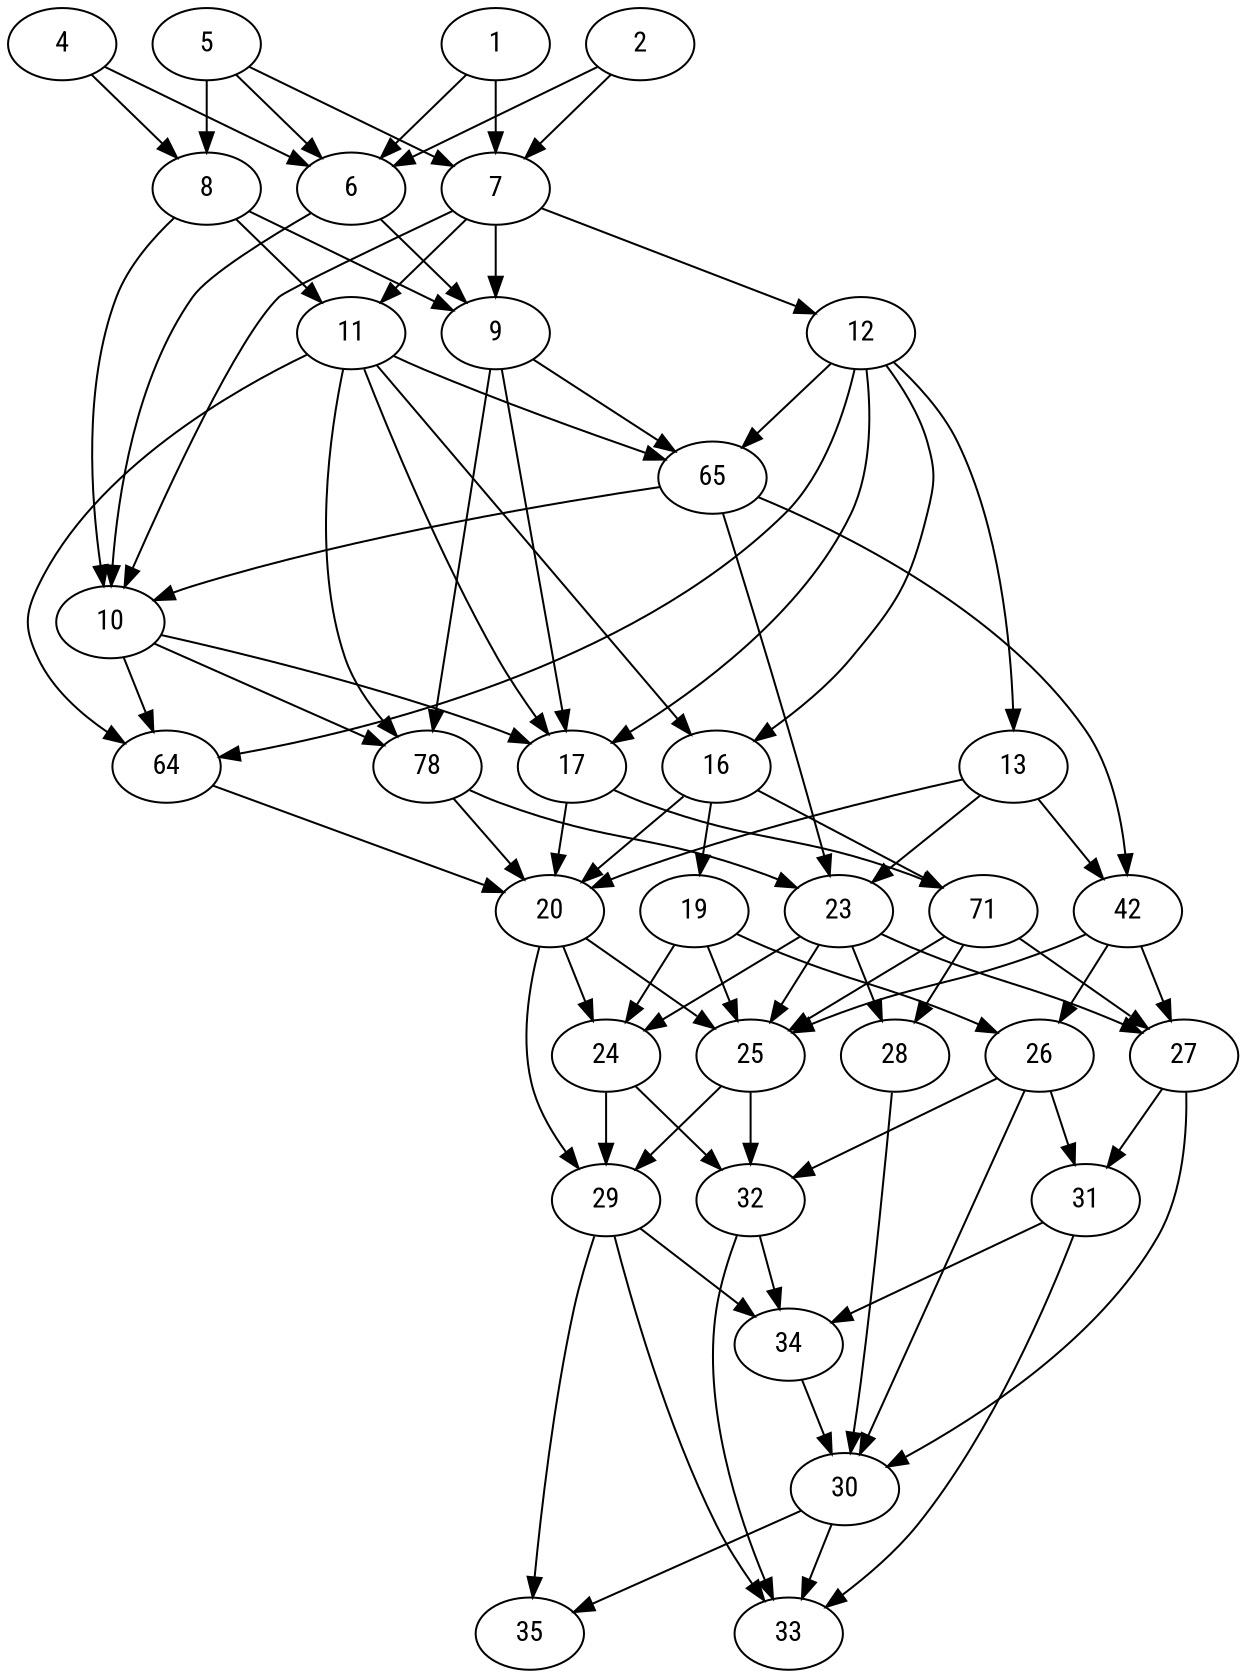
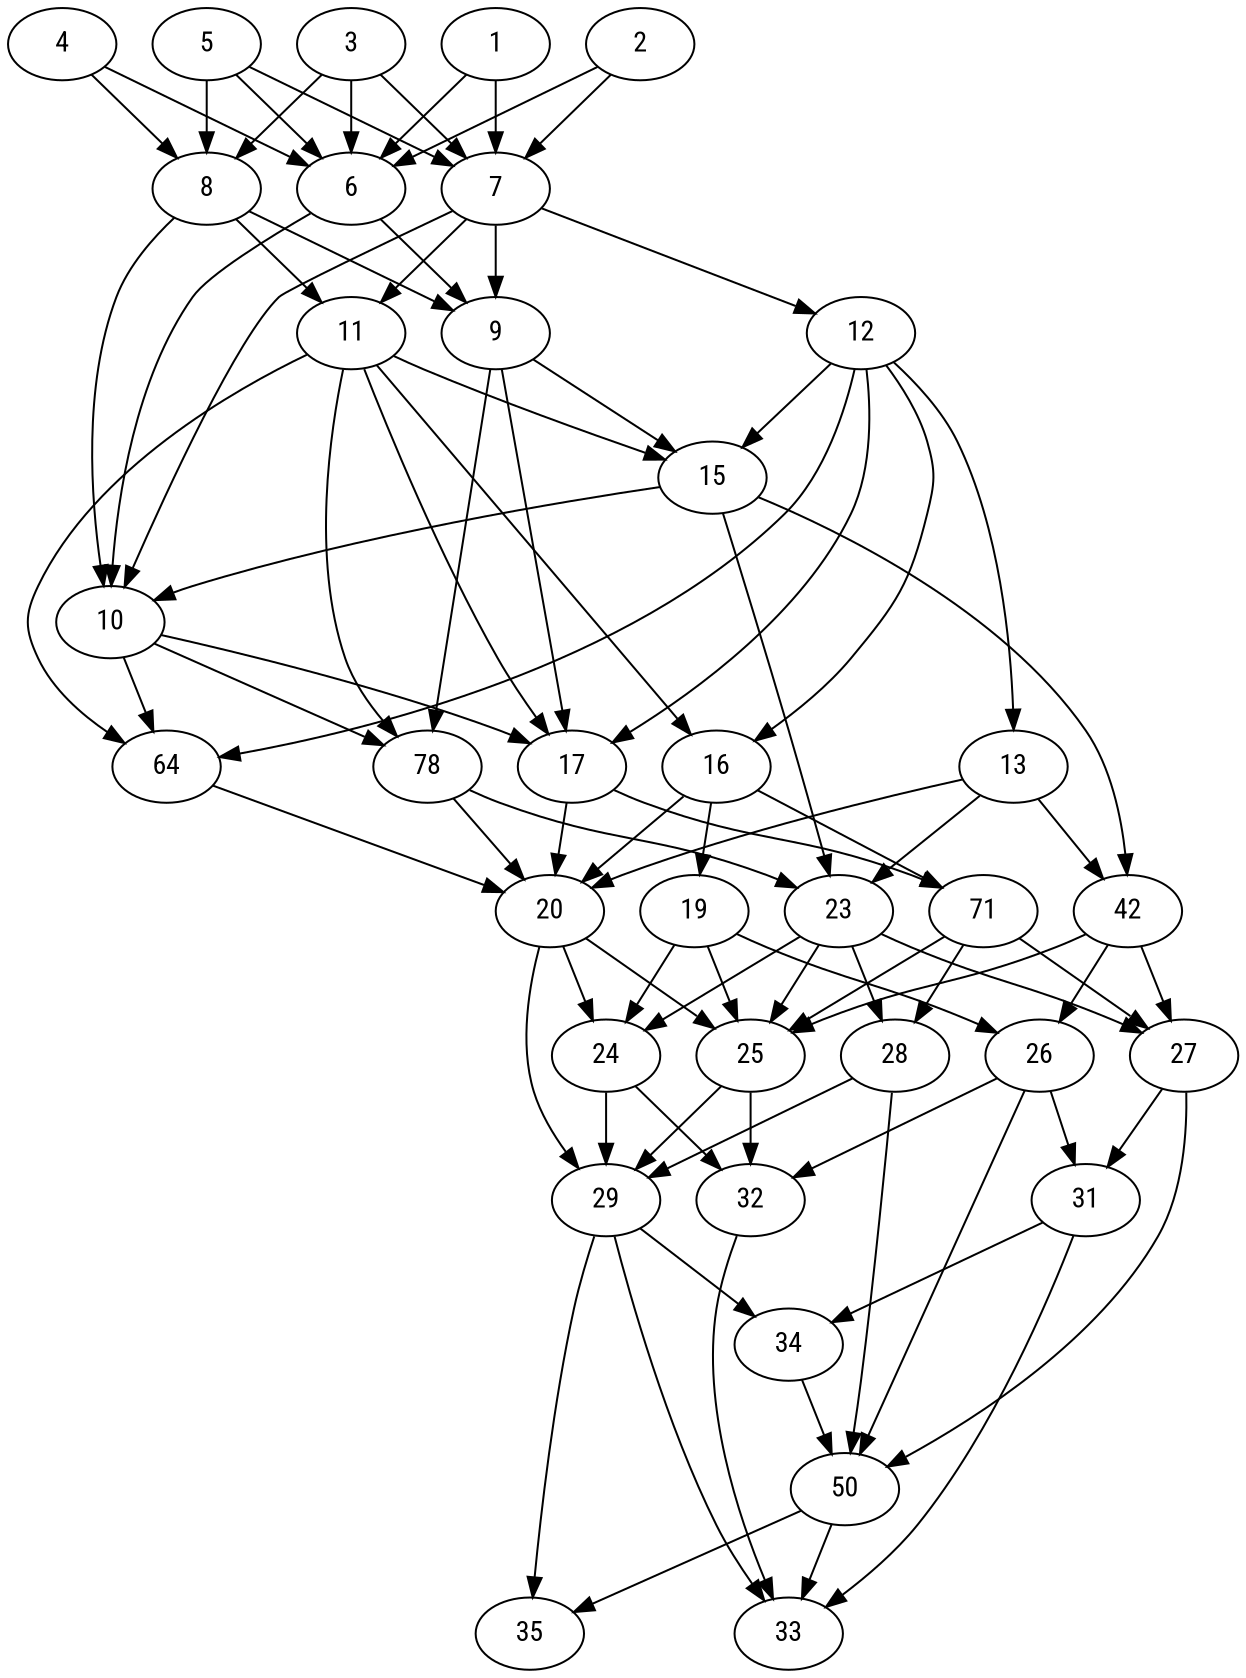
node "3": added
node "65": label "65" -> "15"
edge "28" -> "29": added
edge "32" -> "34": removed
node "30": label "30" -> "50"
